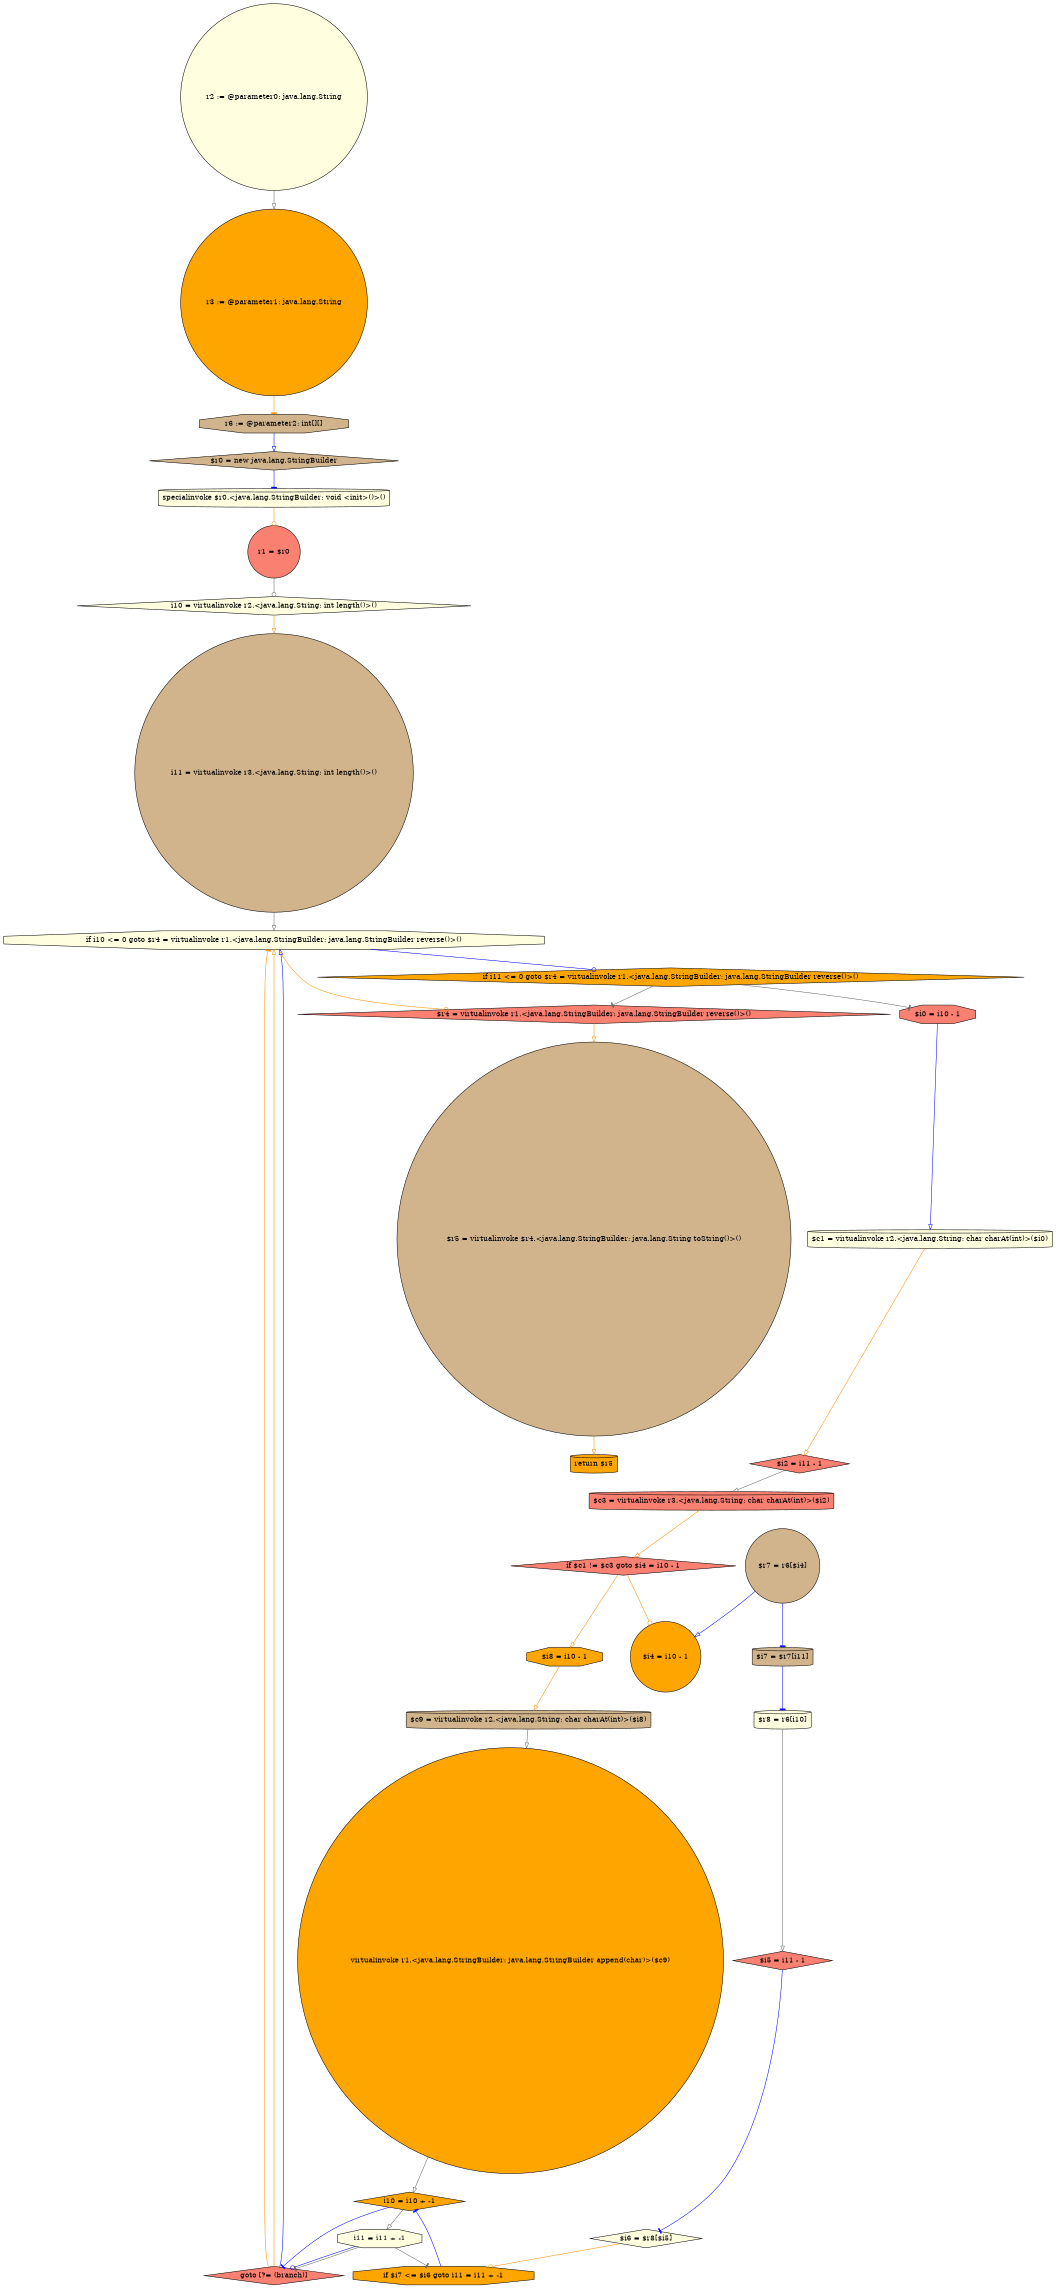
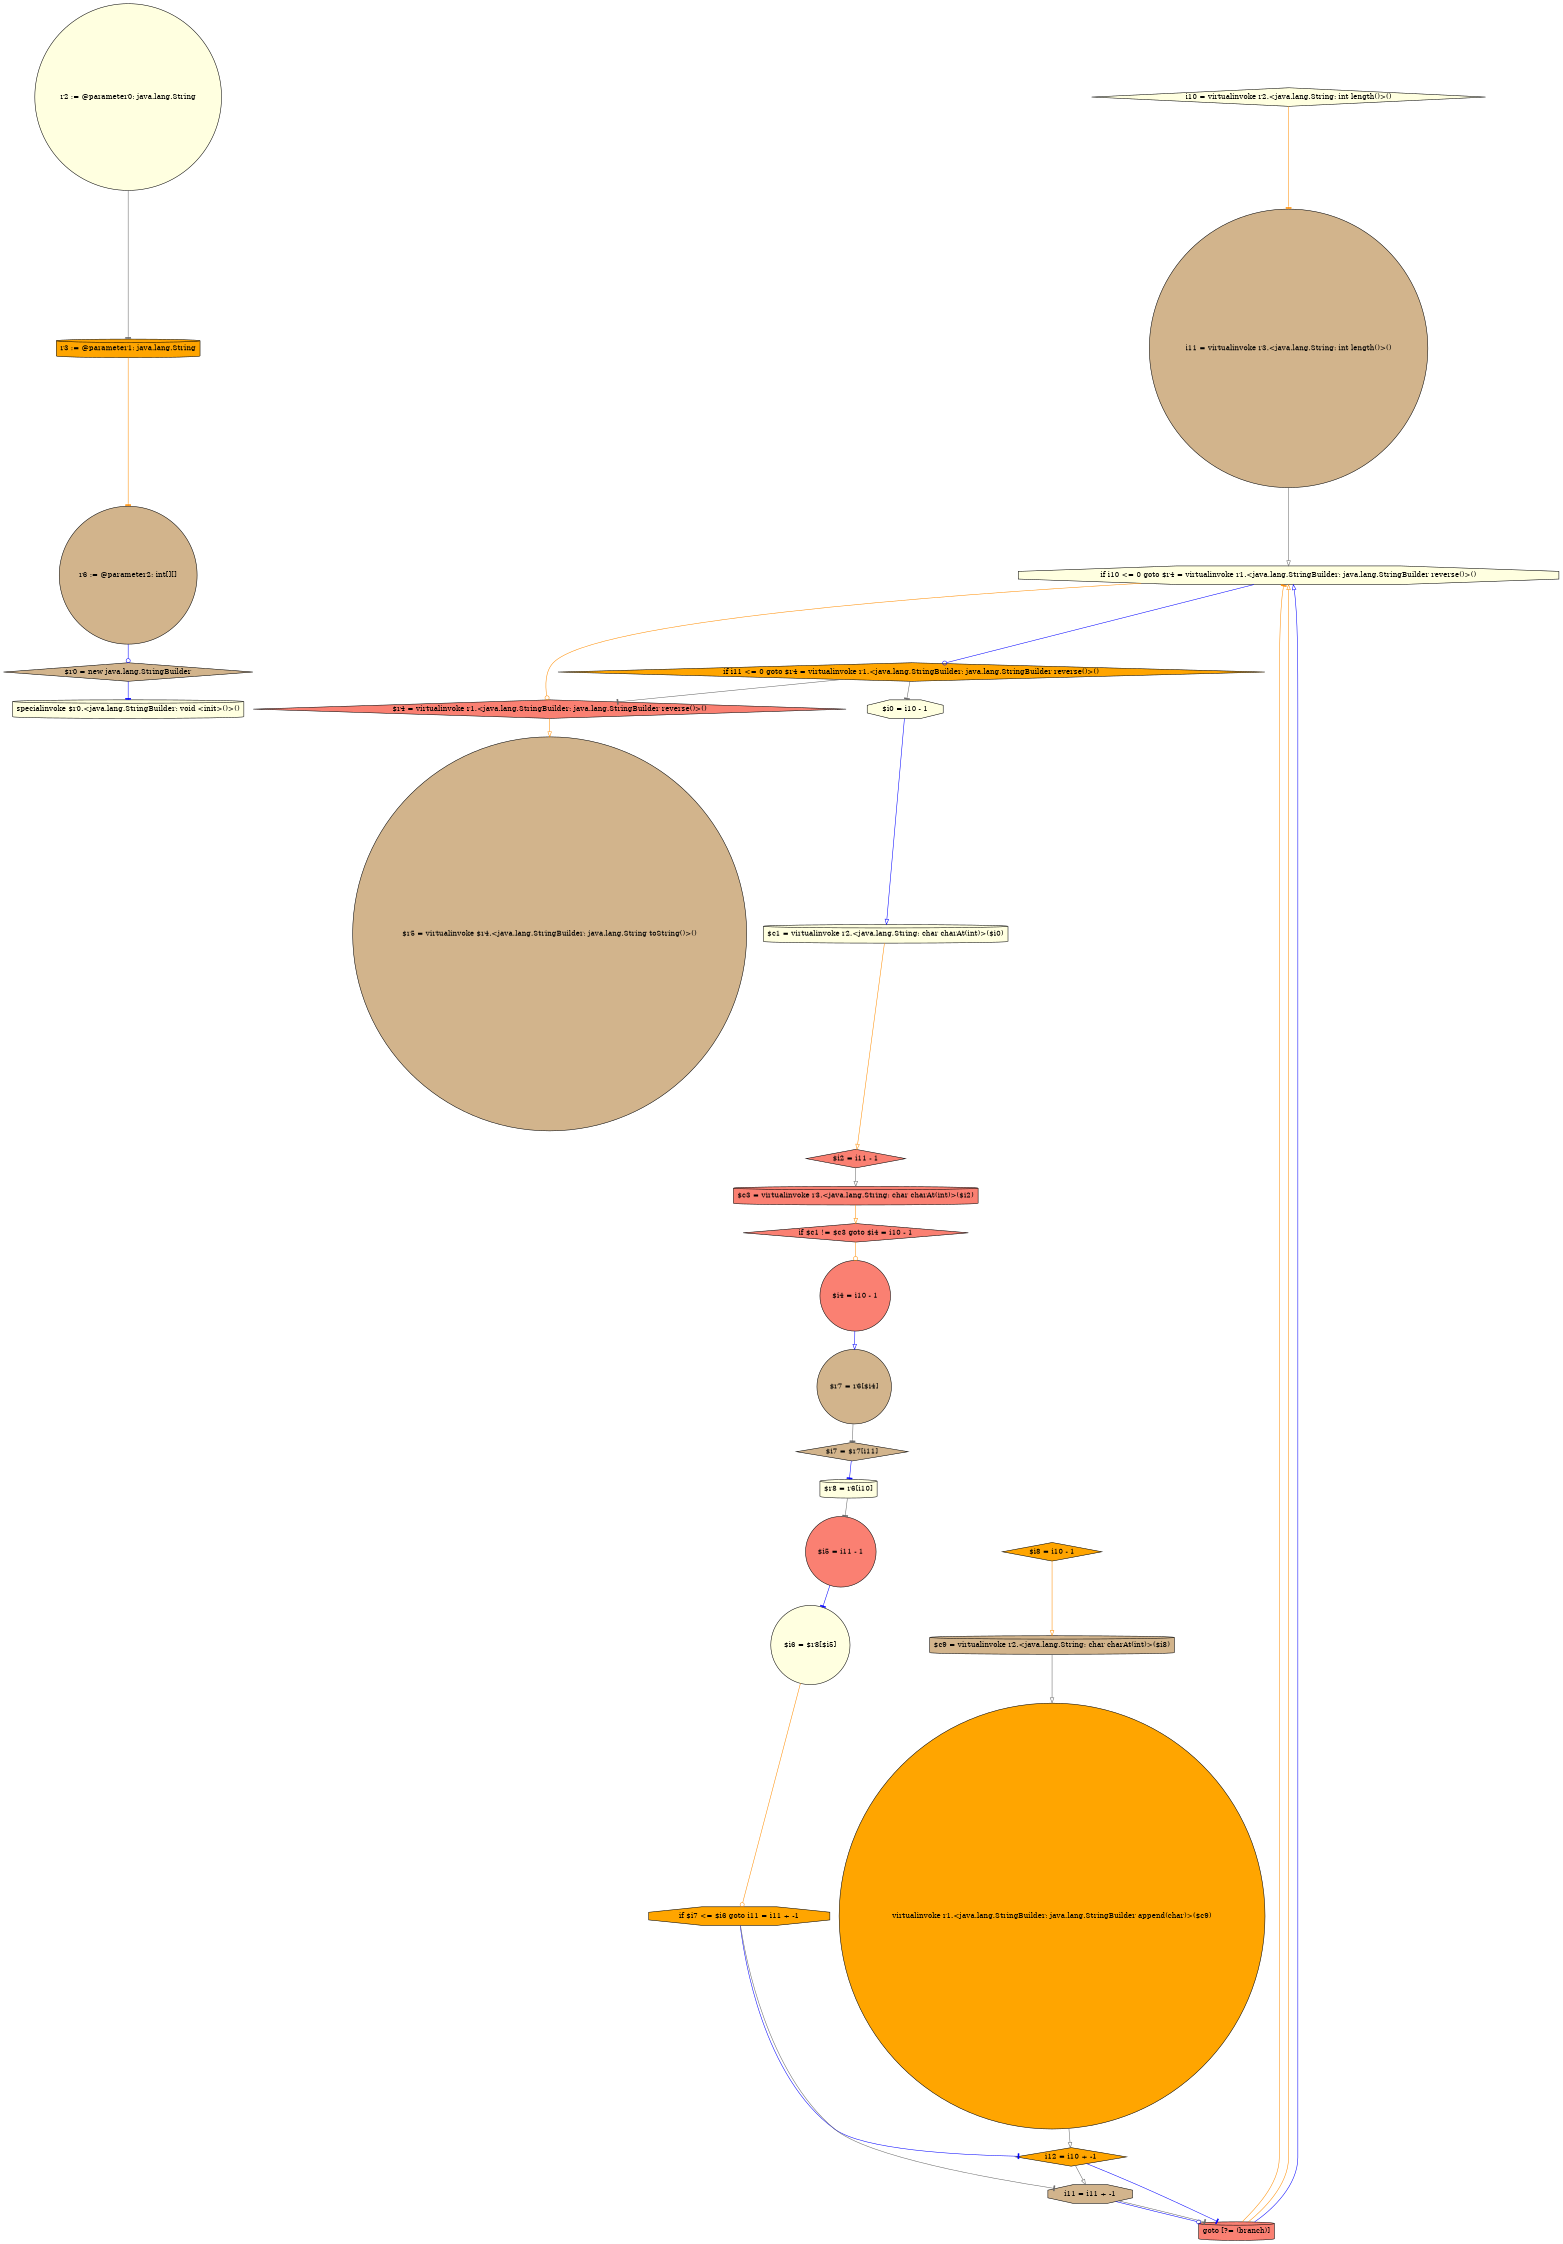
edge "r2 := @parameter0: java.lang.String" -> "r3 := @parameter1: java.lang.String": arrowhead onormal -> tee
node "r3 := @parameter1: java.lang.String": shape circle -> cylinder
node "r6 := @parameter2: int[][]": shape octagon -> circle
edge "r6 := @parameter2: int[][]" -> "$r0 = new java.lang.StringBuilder": arrowhead onormal -> odot
node "r1 = $r0": removed
edge "i10 = virtualinvoke r2.<java.lang.String: int length()>()" -> "i11 = virtualinvoke r3.<java.lang.String: int length()>()": arrowhead onormal -> tee
node "$i0 = i10 - 1": fillcolor salmon -> lightyellow
node "return $r5": removed
edge "if $c1 != $c3 goto $i4 = i10 - 1" -> "$i8 = i10 - 1": removed
edge "$r7 = r6[$i4]" -> "$i4 = i10 - 1": reversed
edge "$r7 = r6[$i4]" -> "$i7 = $r7[i11]": color blue -> gray40
node "$i8 = i10 - 1": shape octagon -> diamond
node "$i4 = i10 - 1": fillcolor orange -> salmon
node "$i7 = $r7[i11]": shape cylinder -> diamond
edge "$r8 = r6[i10]" -> "$i5 = i11 - 1": arrowhead onormal -> tee
node "$i5 = i11 - 1": shape diamond -> circle
node "i10 = i10 + -1": label "i10 = i10 + -1" -> "i12 = i10 + -1"
node "i11 = i11 + -1": fillcolor lightyellow -> tan
node "$i6 = $r8[$i5]": shape diamond -> circle
edge "i11 = i11 + -1" -> "if $i7 <= $i6 goto i11 = i11 + -1": reversed
node "goto [?= (branch)]": shape diamond -> cylinder
